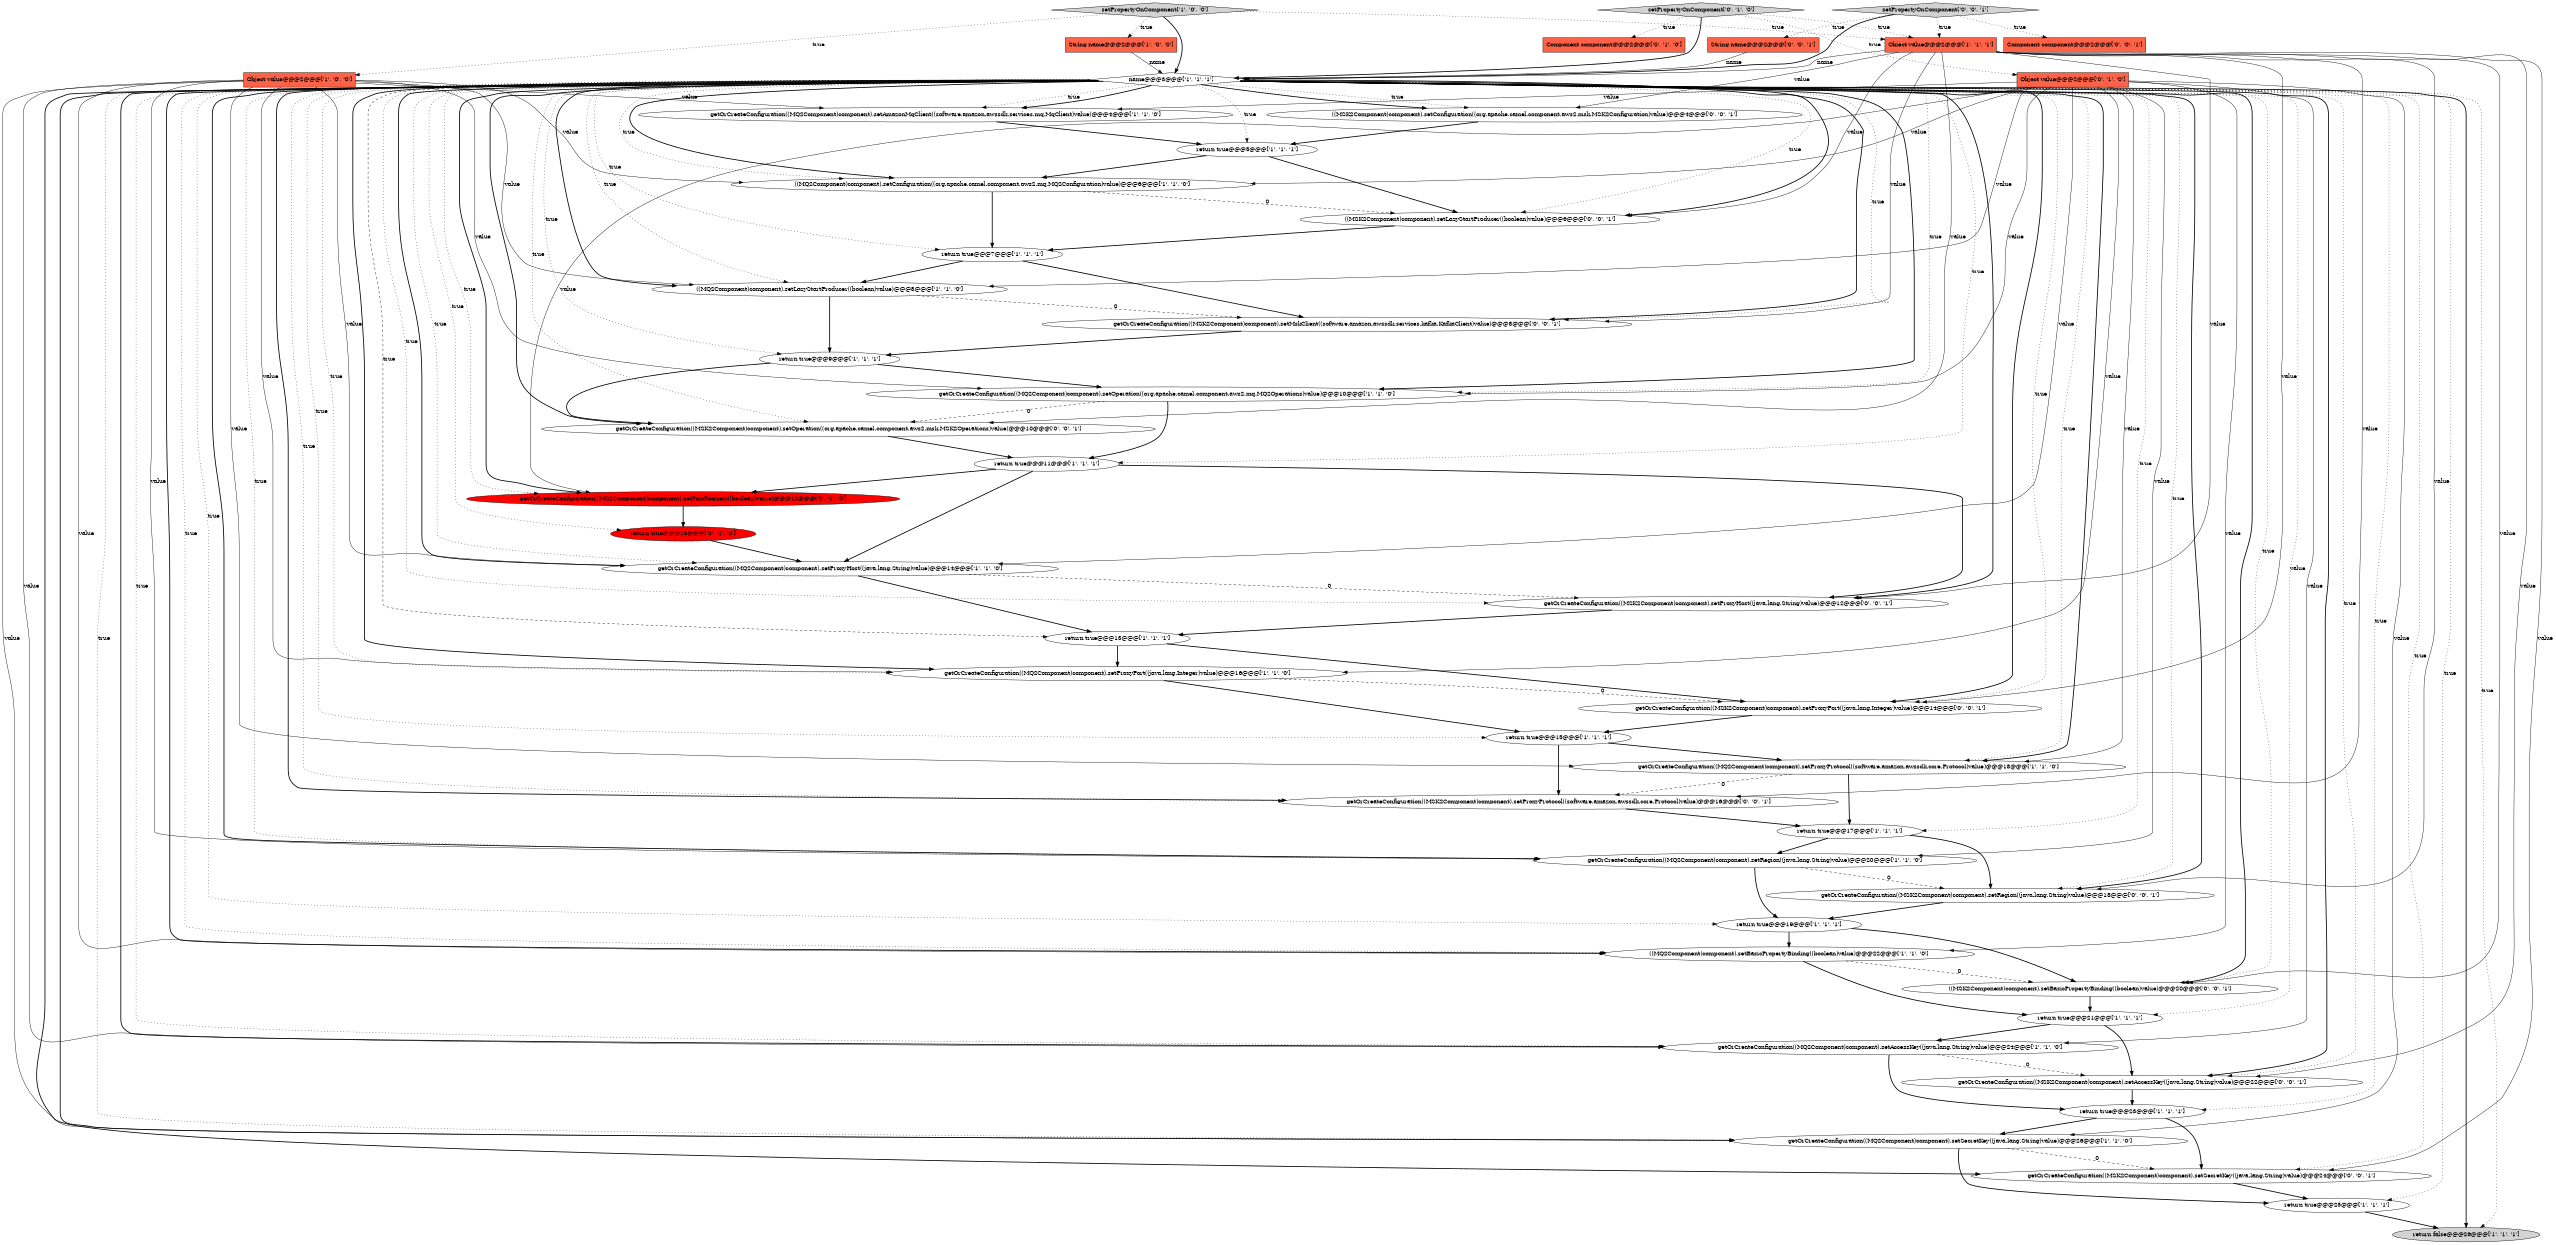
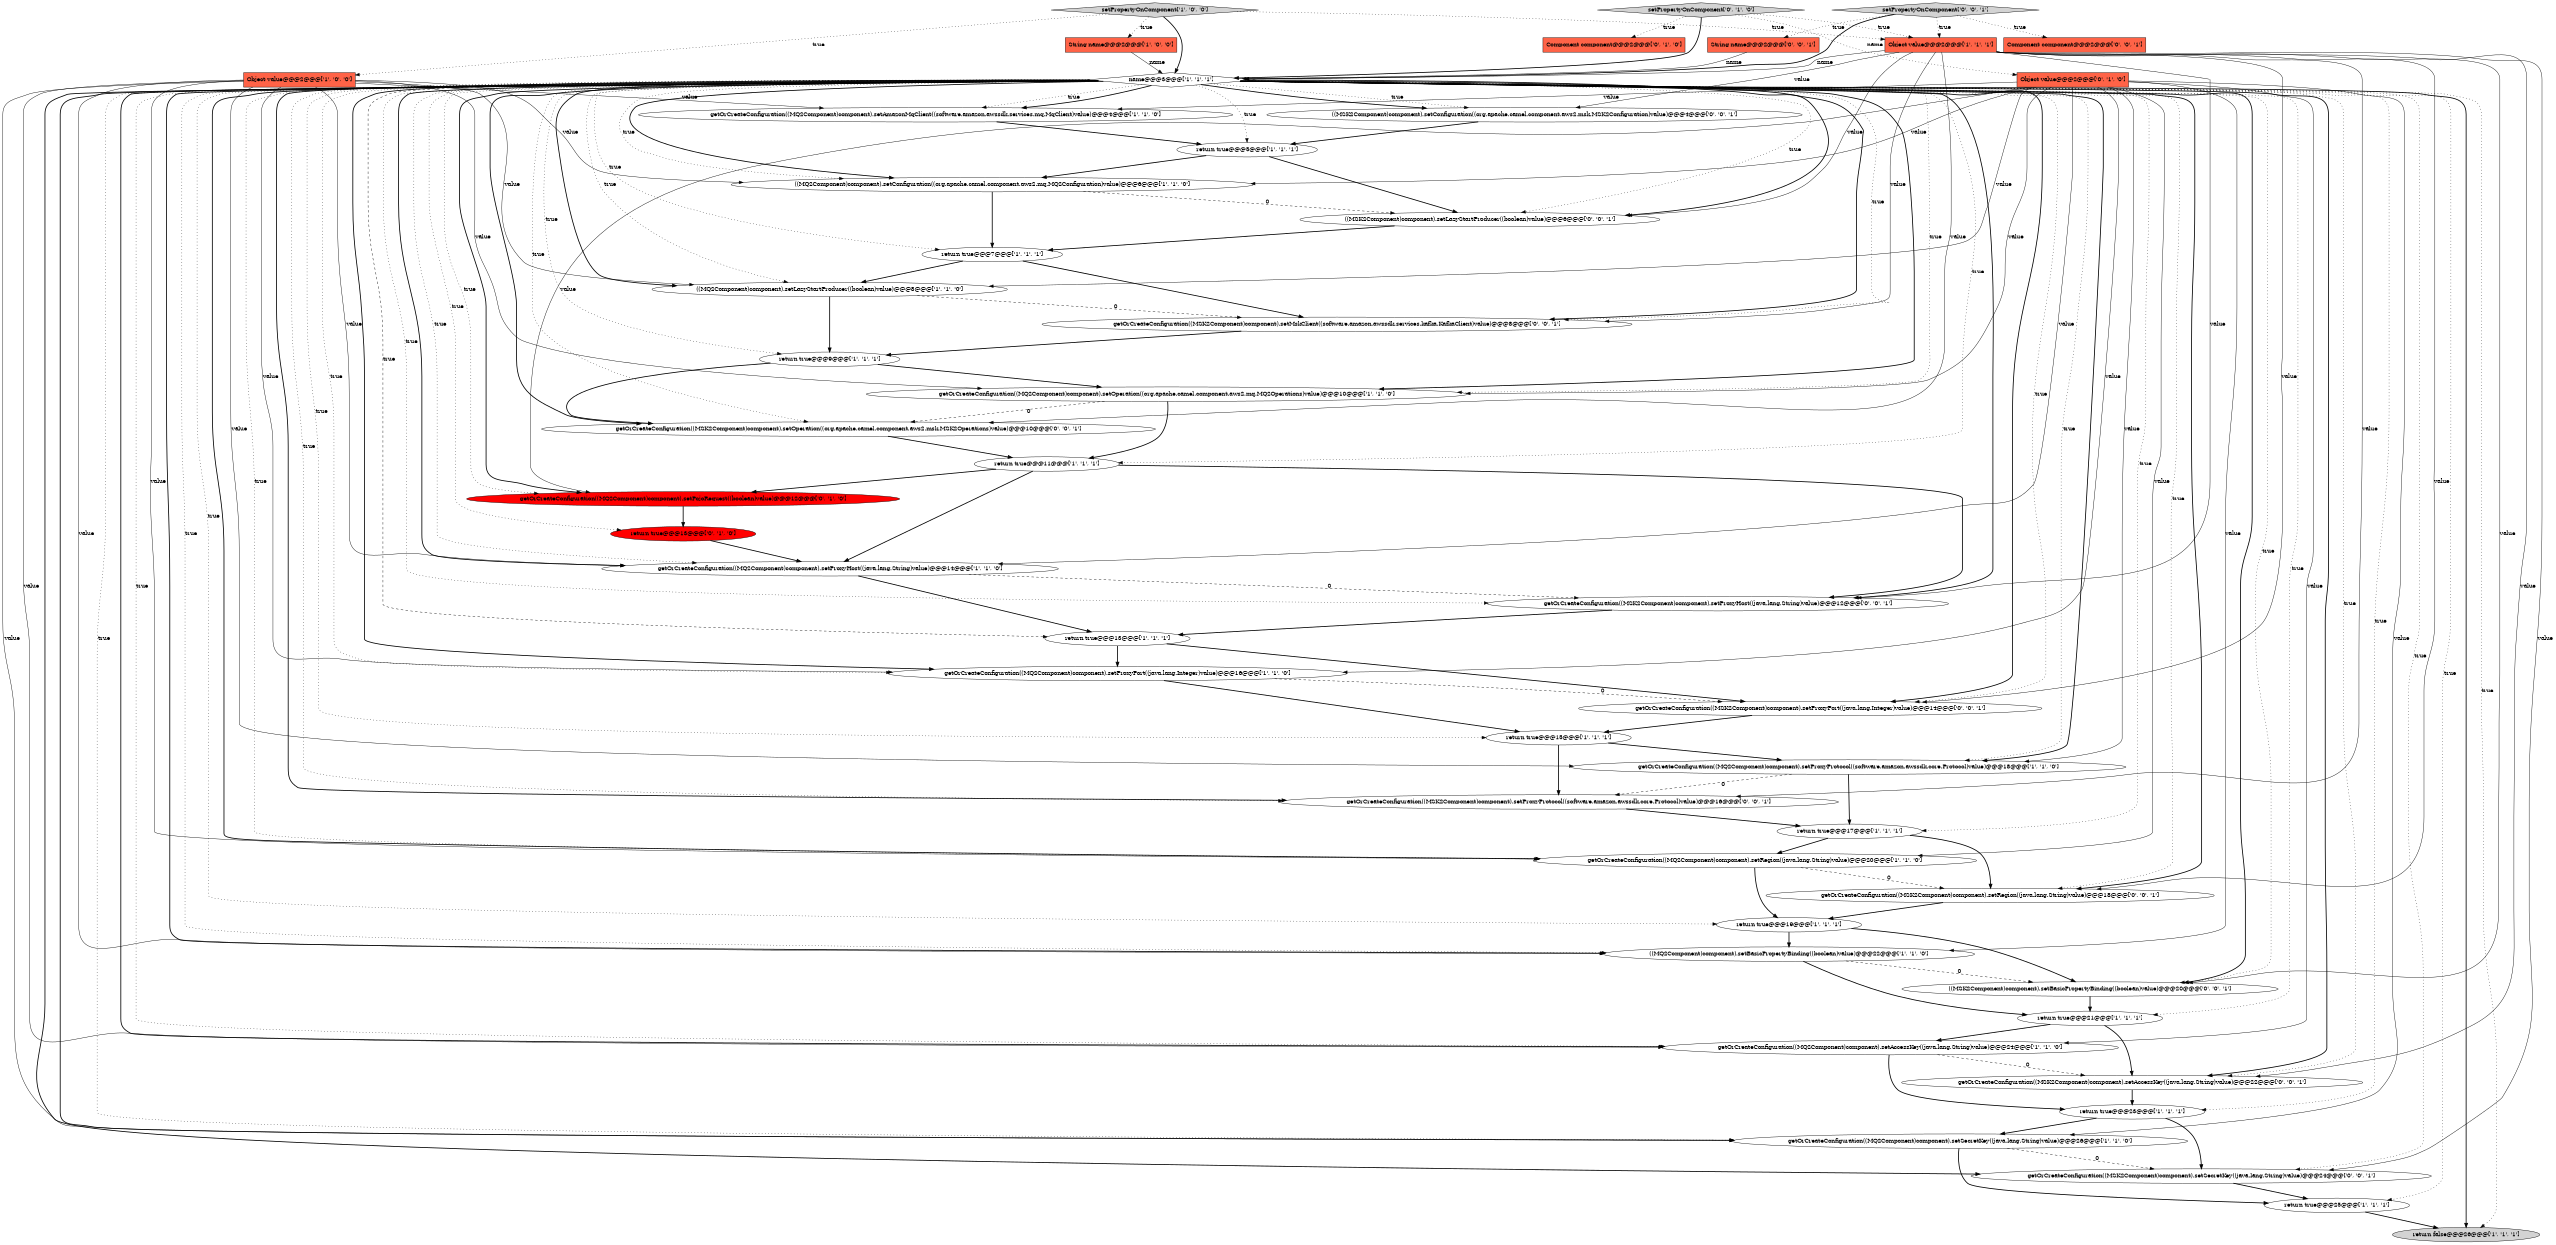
edge "setPropertyOnComponent['0', '1', '0']" -> "Object value@@@2@@@['0', '1', '0']": label "true" -> "name"
edge "name@@@3@@@['1', '1', '1']" -> "return true@@@21@@@['1', '1', '1']": label "value" -> "true"
